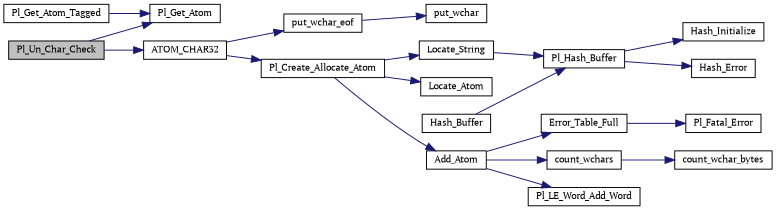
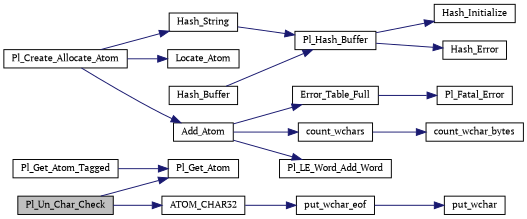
node "Locate_String": label "Locate_String" -> "Hash_String"
edge "ATOM_CHAR32" -> "Pl_Create_Allocate_Atom": removed
